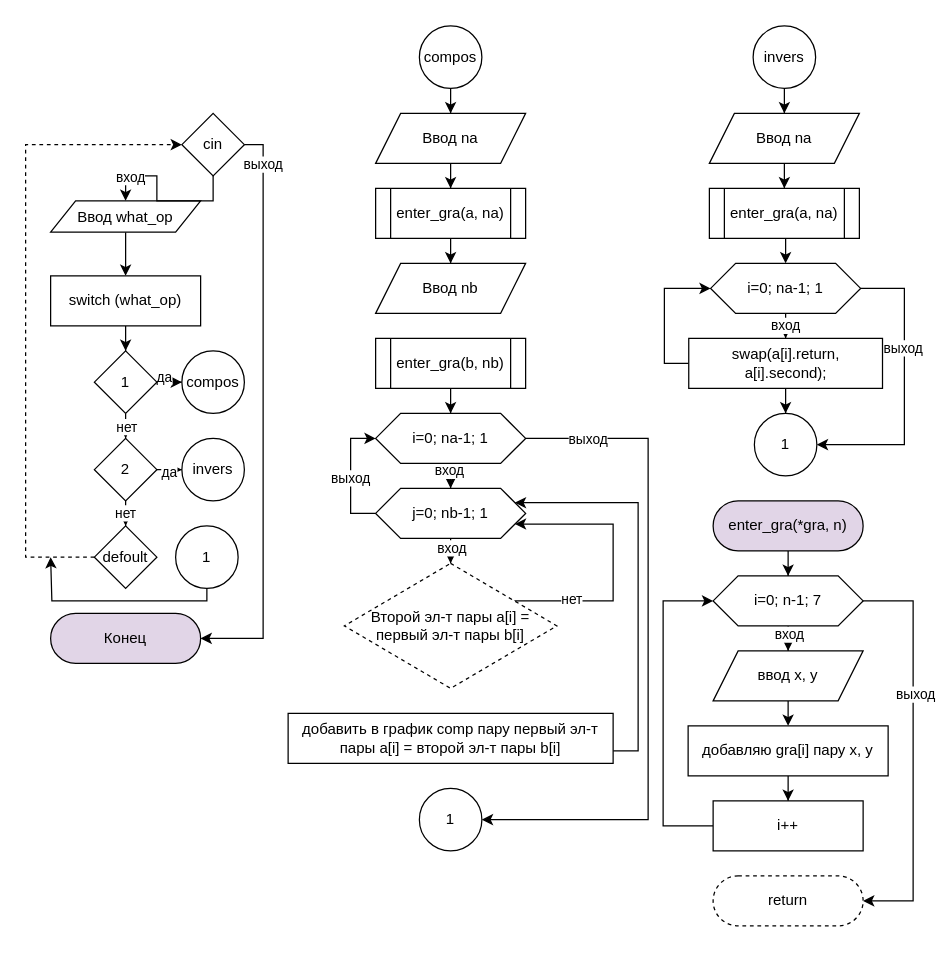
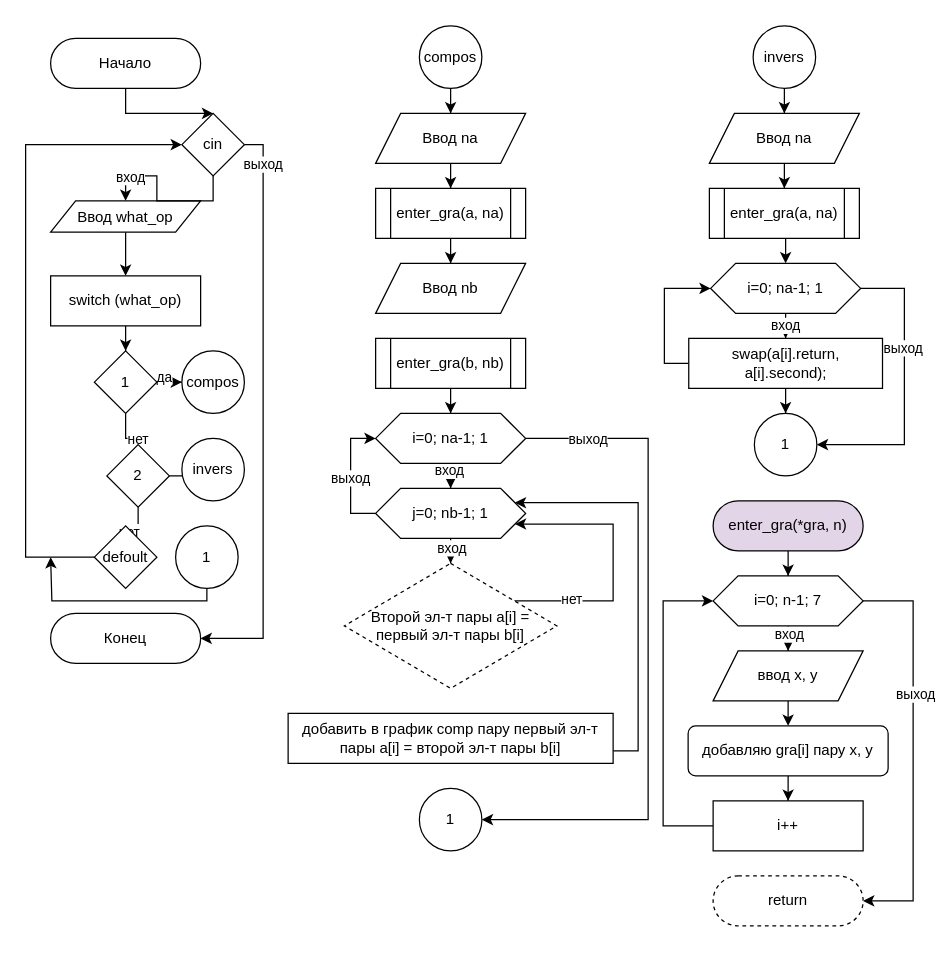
node "Начало": added
edge "Начало" -> "cin": added
edge "defoult" -> "cin": style dashed -> solid
node "2": moved (126, 469) -> (138, 476)
node "Конец": fillcolor #e1d5e7 -> #ffffff
node "добавляю gra[i] пару x, y": shape rectangle -> rounded rectangle
